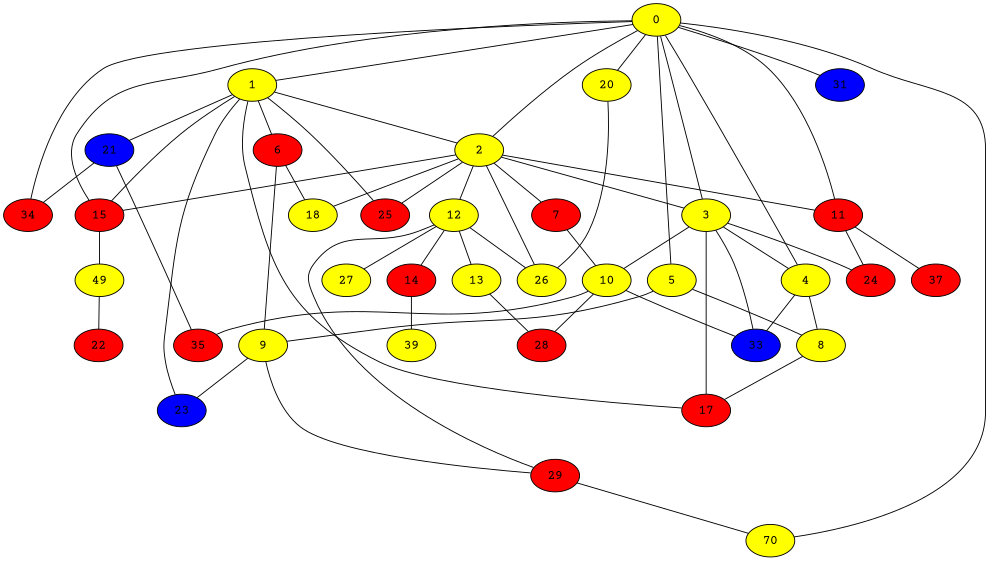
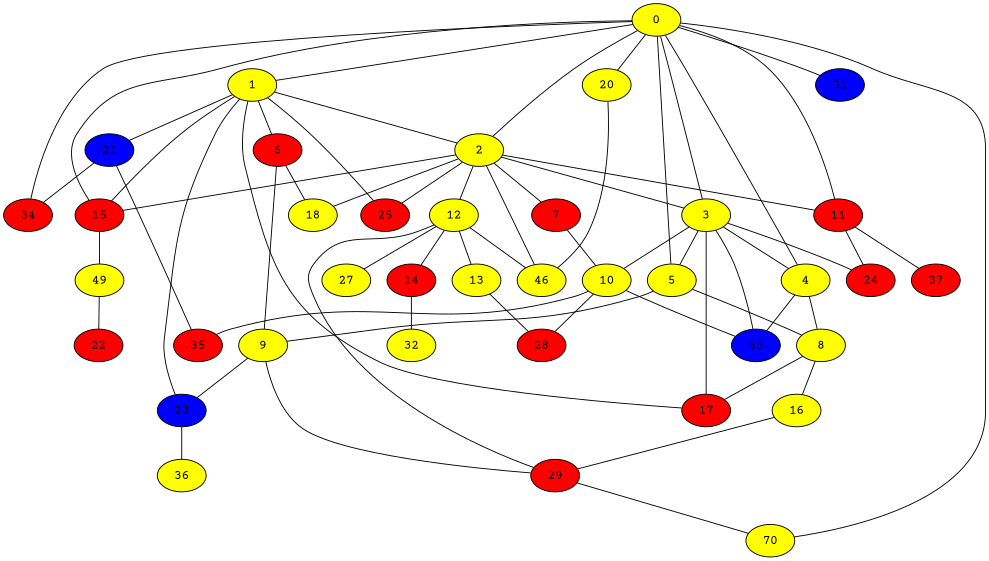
edge "3" -- "5": added
node "26": label "26" -> "46"
node "39": label "39" -> "32"
node "16": added
node "36": added
